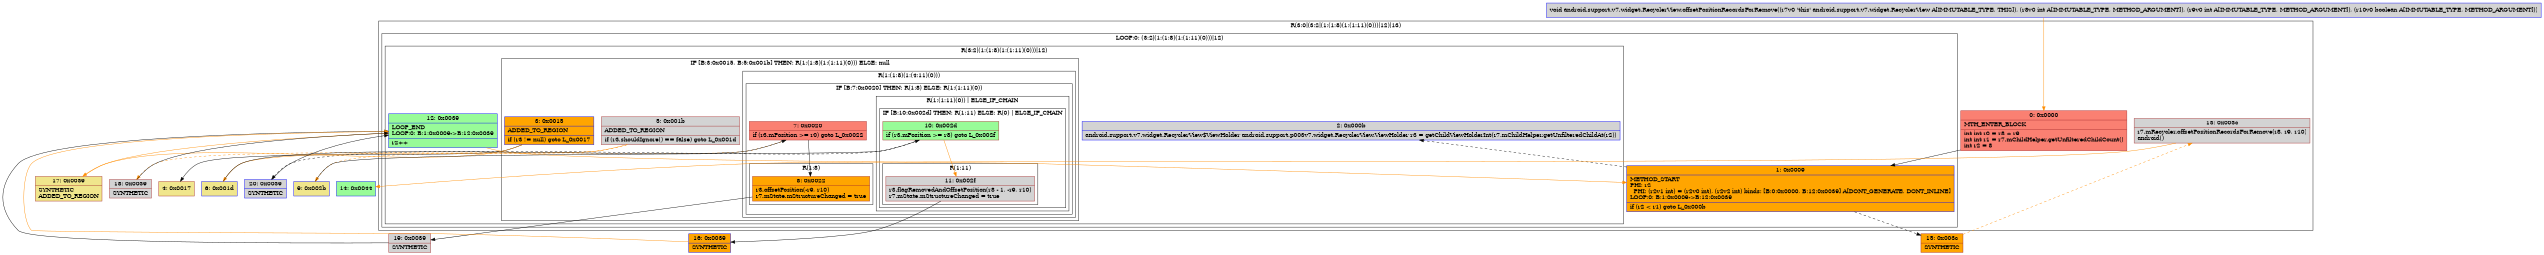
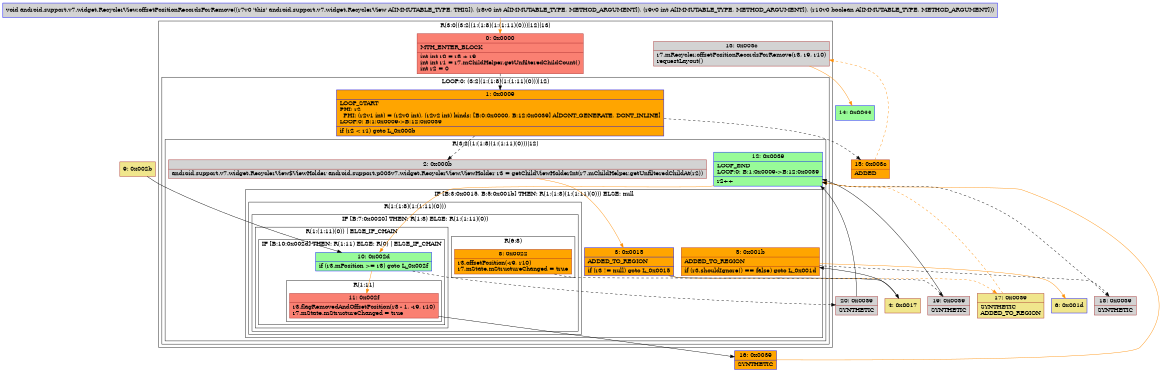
cluster "R(1:(1:8)(1:(4:11)(0)))": label "R(1:(1:8)(1:(4:11)(0)))" -> "R(1:(1:8)(1:(1:11)(0)))"
node "5: 0x001b": fillcolor lightgrey -> orange
node "7: 0x0020": removed
node "10: 0x002d": color brown -> blue
node "2: 0x000b": color blue -> brown
node "13: 0x003c": text "android()" -> "requestLayout()"
node "3: 0x0015": text "if (r3 != null) goto L_0x0017" -> "if (r3 != null) goto L_0x0015"
edge "17: 0x0039" -> "12: 0x0039": style solid -> dashed
edge "18: 0x0039" -> "12: 0x0039": style solid -> dashed
node "0: 0x0000": text "int r2 = 8" -> "int r2 = 0"
edge "3: 0x0015" -> "17: 0x0039": style solid -> dashed
edge "5: 0x001b" -> "18: 0x0039": color darkorange -> black
edge "0: 0x0000" -> "1: 0x0009": style solid -> dashed
edge "12: 0x0039" -> "1: 0x0009": now "12: 0x0039" -> "10: 0x002d"
cluster "R(1:8)": label "R(1:8)" -> "R(6:8)"
node "1: 0x0009": text "METHOD_START" -> "LOOP_START"
node "20: 0x0039": color blue -> brown
node "9: 0x002b": color blue -> brown
node "11: 0x002f": fillcolor lightgrey -> salmon
edge "2: 0x000b" -> "3: 0x0015": added
edge "8: 0x0022" -> "19: 0x0039": style solid -> dashed
node "15: 0x003c": text "SYNTHETIC" -> "ADDED"
edge "4: 0x0017" -> "5: 0x001b": added
